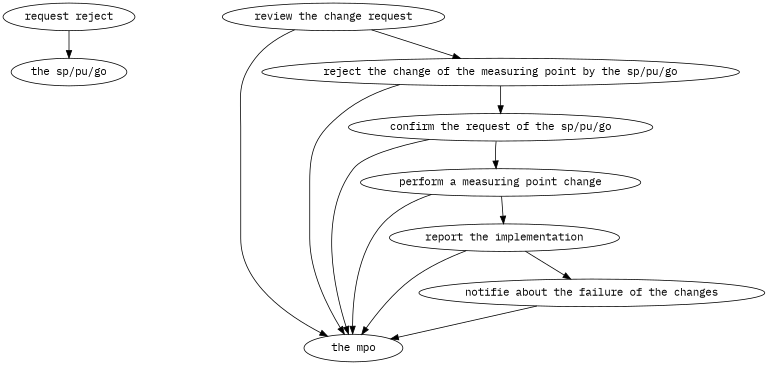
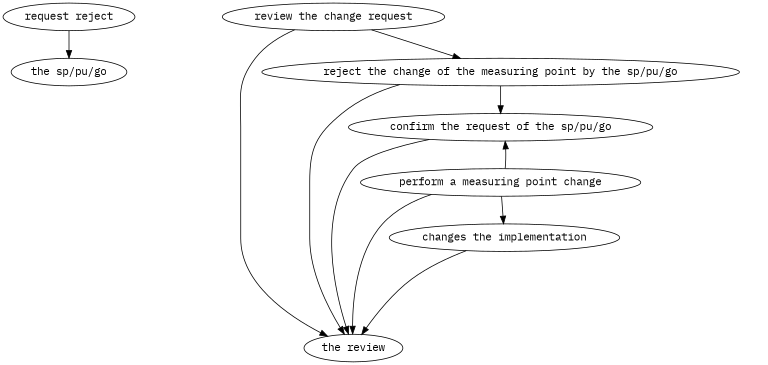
edge "confirm the request of the sp/pu/go" -> "perform a measuring point change": reversed
node "report the implementation": label "report the implementation" -> "changes the implementation"
node "notifie about the failure of the changes": removed
node "the mpo": label "the mpo" -> "the review"
